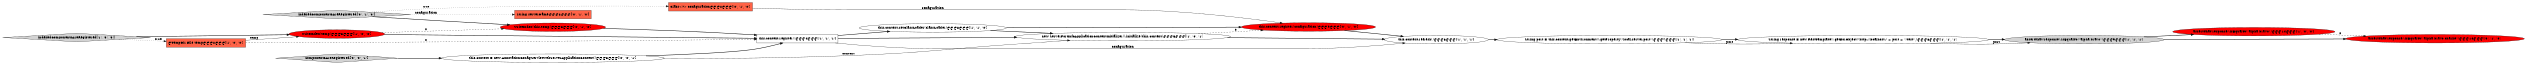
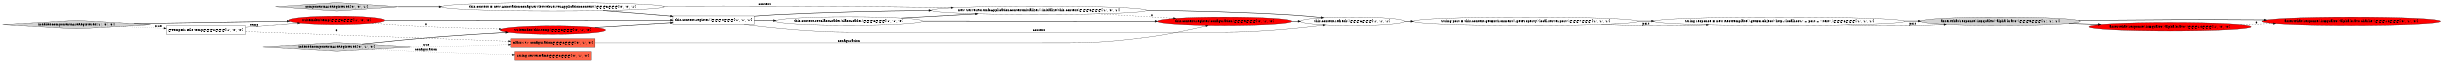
edge "@TempDir File temp@@@2@@@['1', '0', '0']" -> "this.context.register()@@@4@@@['1', '1', '1']": now "@TempDir File temp@@@2@@@['1', '0', '0']" -> "Class<?> configuration@@@2@@@['0', '1', '0']"
node "@TempDir File temp@@@2@@@['1', '0', '0']": fillcolor tomato -> white
edge "this.context.register()@@@4@@@['1', '1', '1']" -> "this.context.refresh()@@@6@@@['1', '1', '1']": label "configuration" -> "context"
